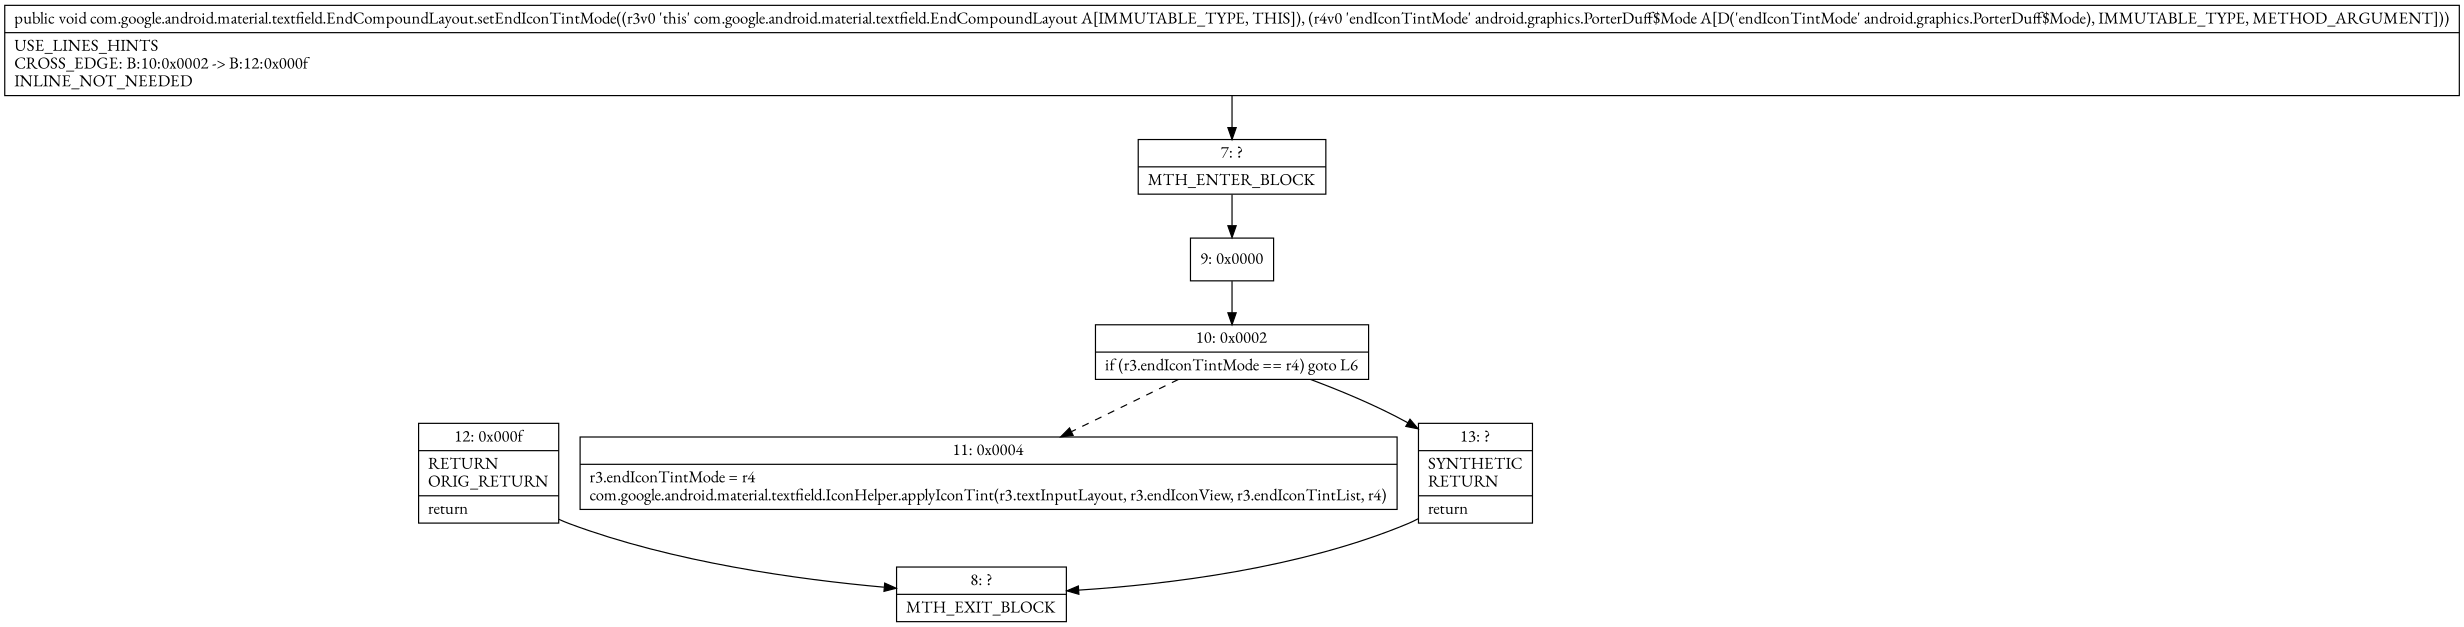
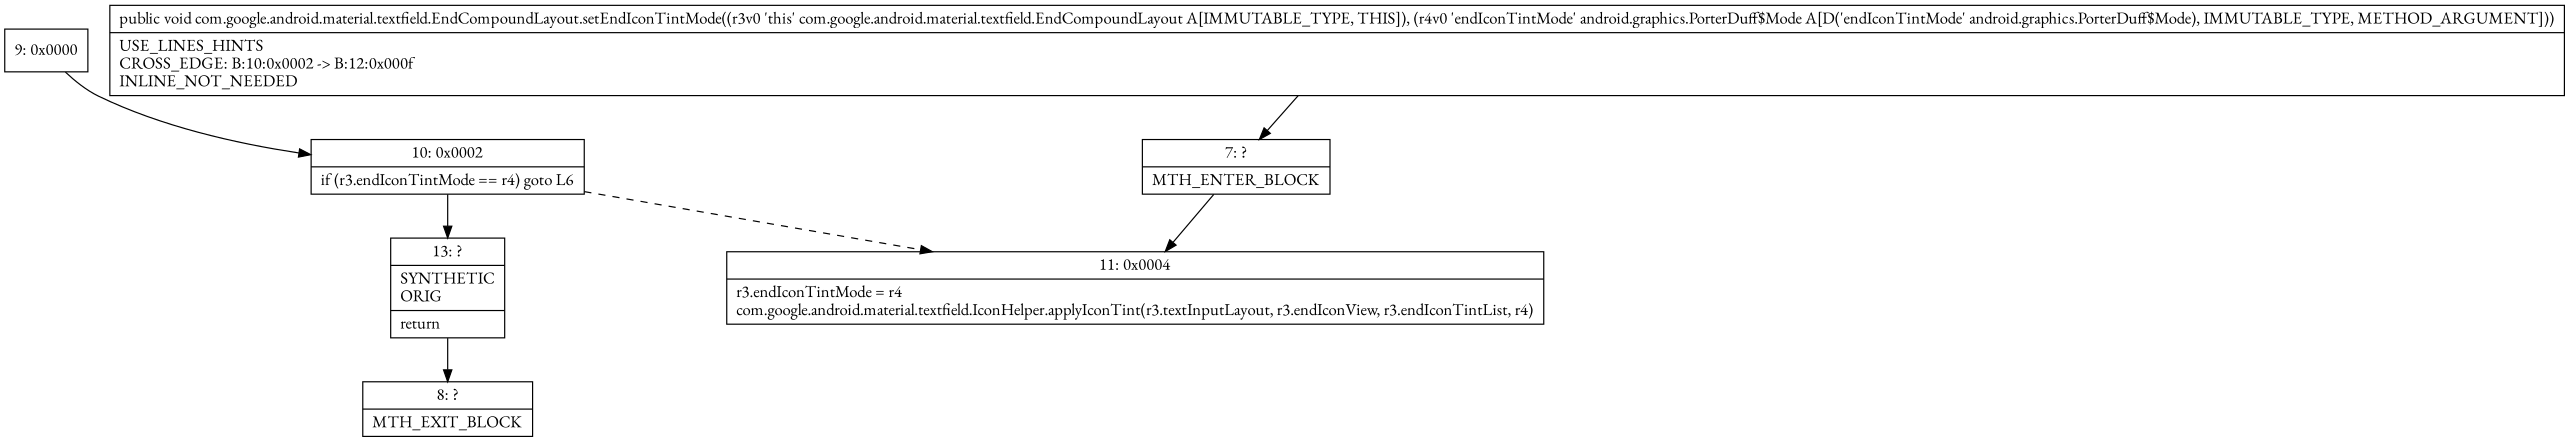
edge "7: ?" -> "9: 0x0000": now "7: ?" -> "11: 0x0004"
node "12: 0x000f": removed
node "13: ?": text "RETURN" -> "ORIG"
